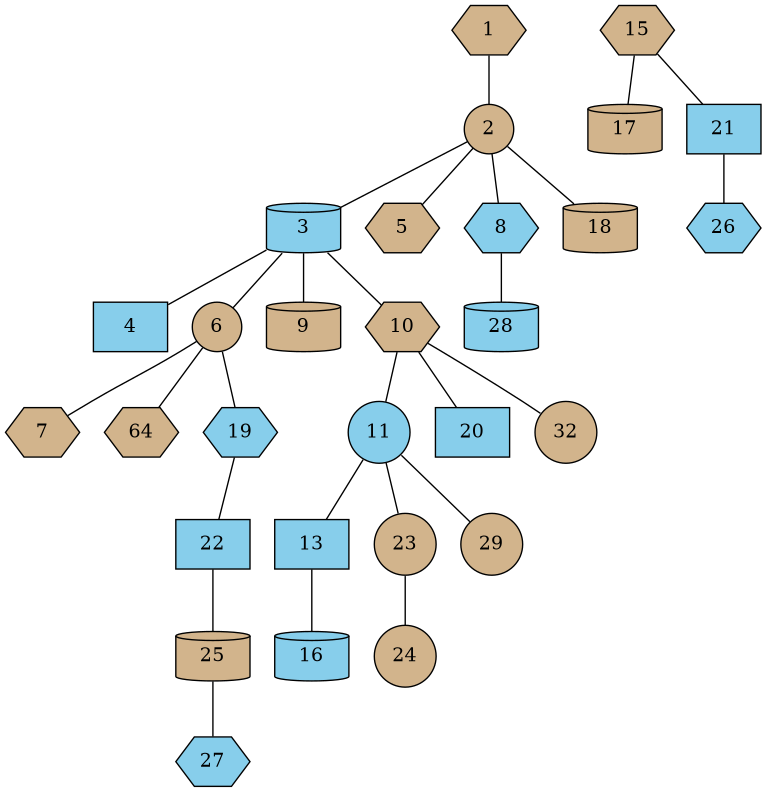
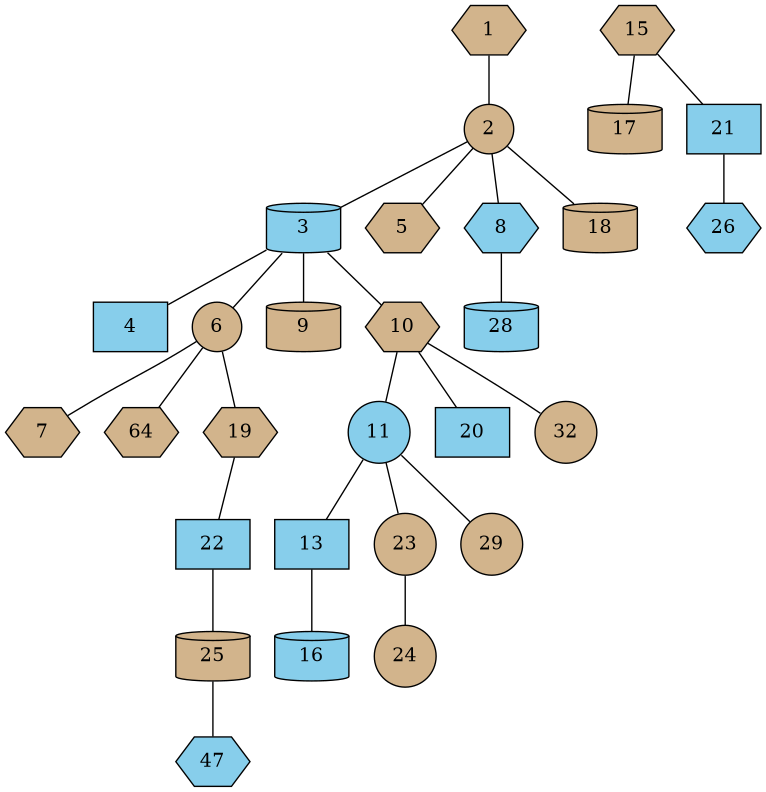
node "19": fillcolor skyblue -> tan
node "27": label "27" -> "47"
